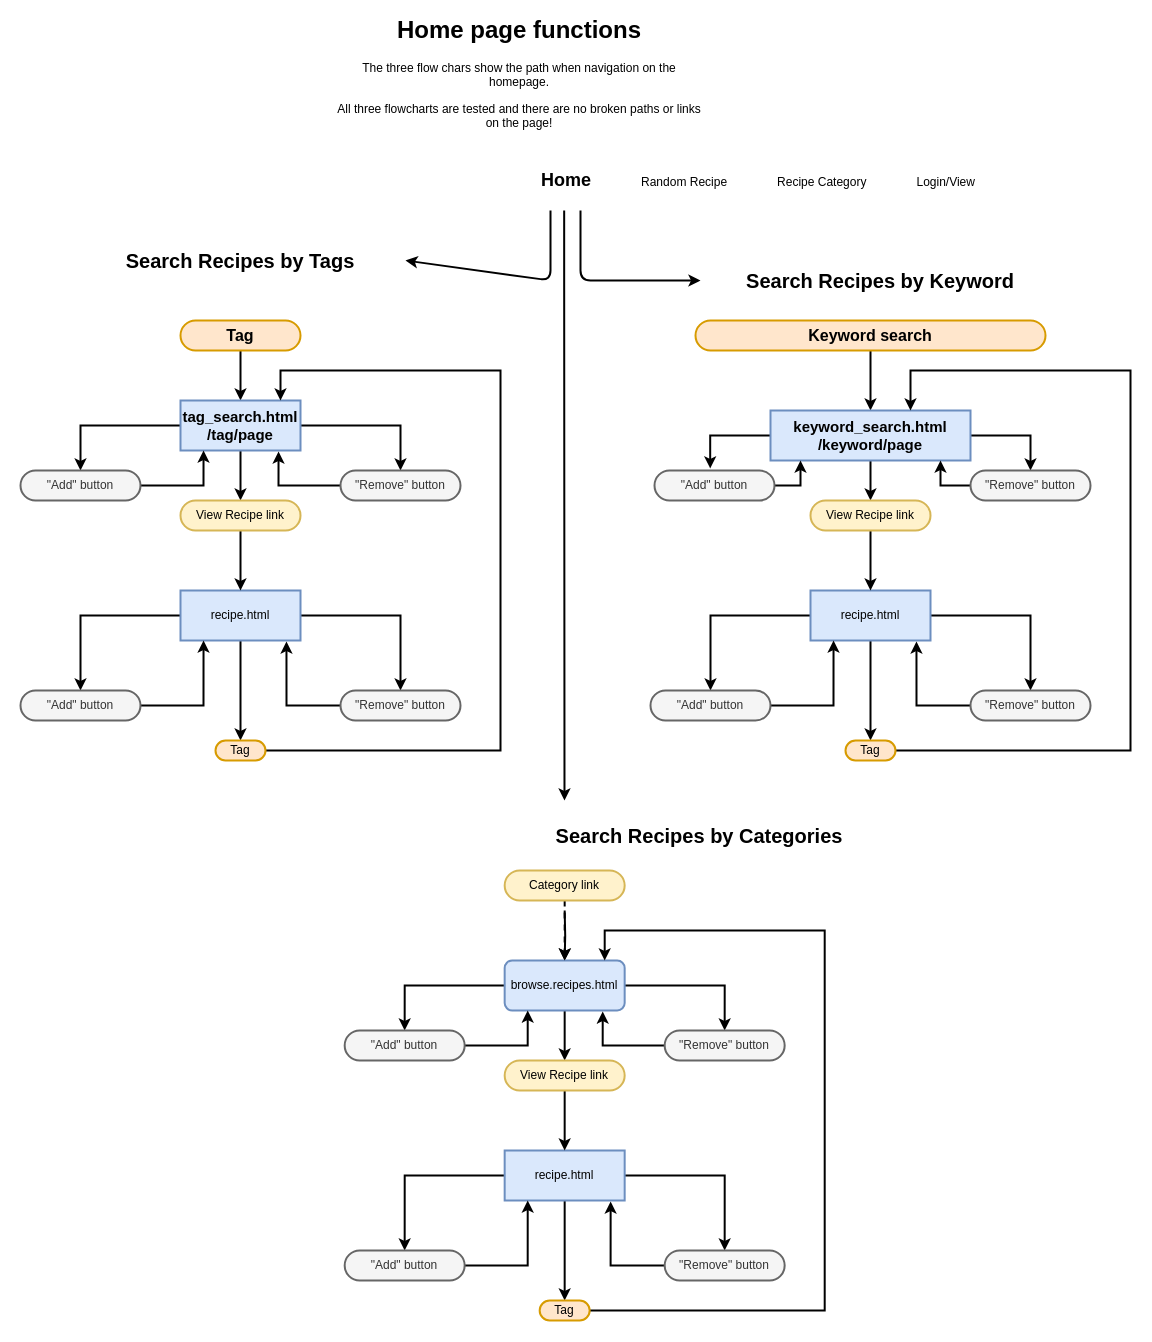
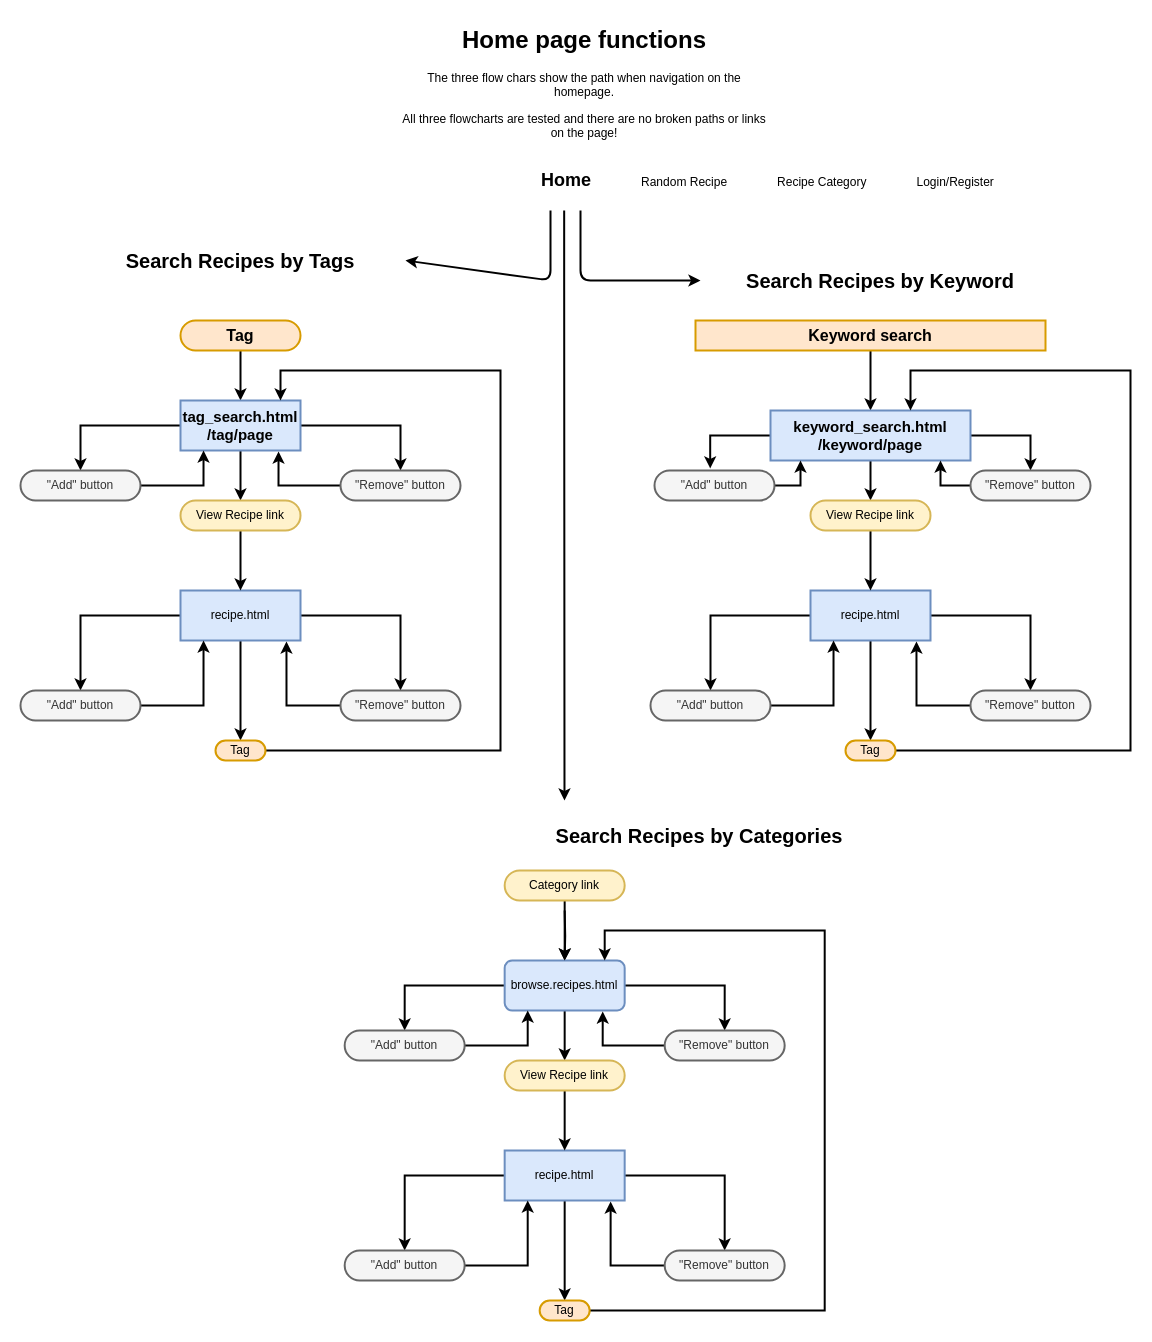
node "Home page functions The three flow chars show the path when navigation on the homepage. All three flowcharts are tested and there are no broken paths or links on the page!": moved (520, 71) -> (585, 81)
node "Home Random Recipe Recipe Category Login/View": label "Home Random Recipe Recipe Category Login/View" -> "Home Random Recipe Recipe Category Login/Register"
node "Keyword search": shape rounded rectangle -> rectangle
edge "Category link" -> "browse.recipes.html": style dashed -> solid
